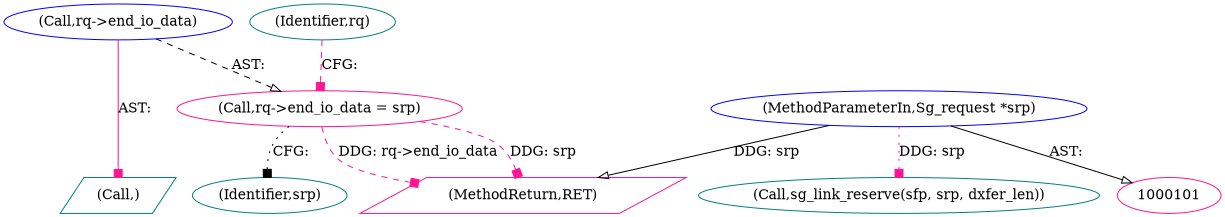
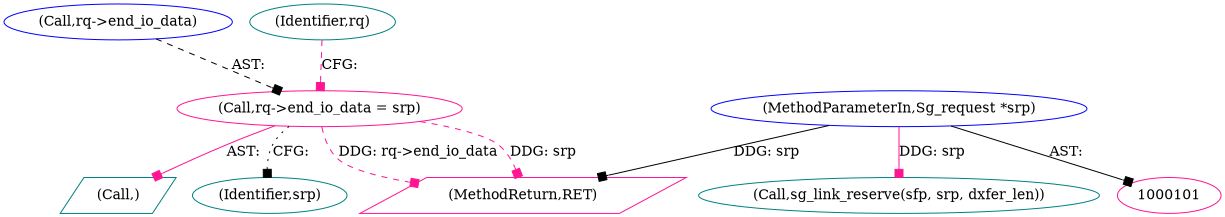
edge "(Call,rq->end_io_data)" -> "(Call,rq->end_io_data = srp)": arrowhead onormal -> box
edge "(Call,rq->end_io_data)" -> "(Call,)": now "(Call,rq->end_io_data = srp)" -> "(Call,)"
edge "(MethodParameterIn,Sg_request *srp)" -> "(Call,sg_link_reserve(sfp, srp, dxfer_len))": style dotted -> solid
edge "(MethodParameterIn,Sg_request *srp)" -> "(MethodReturn,RET)": arrowhead onormal -> box
edge "(MethodParameterIn,Sg_request *srp)" -> "1000101": arrowhead onormal -> box
